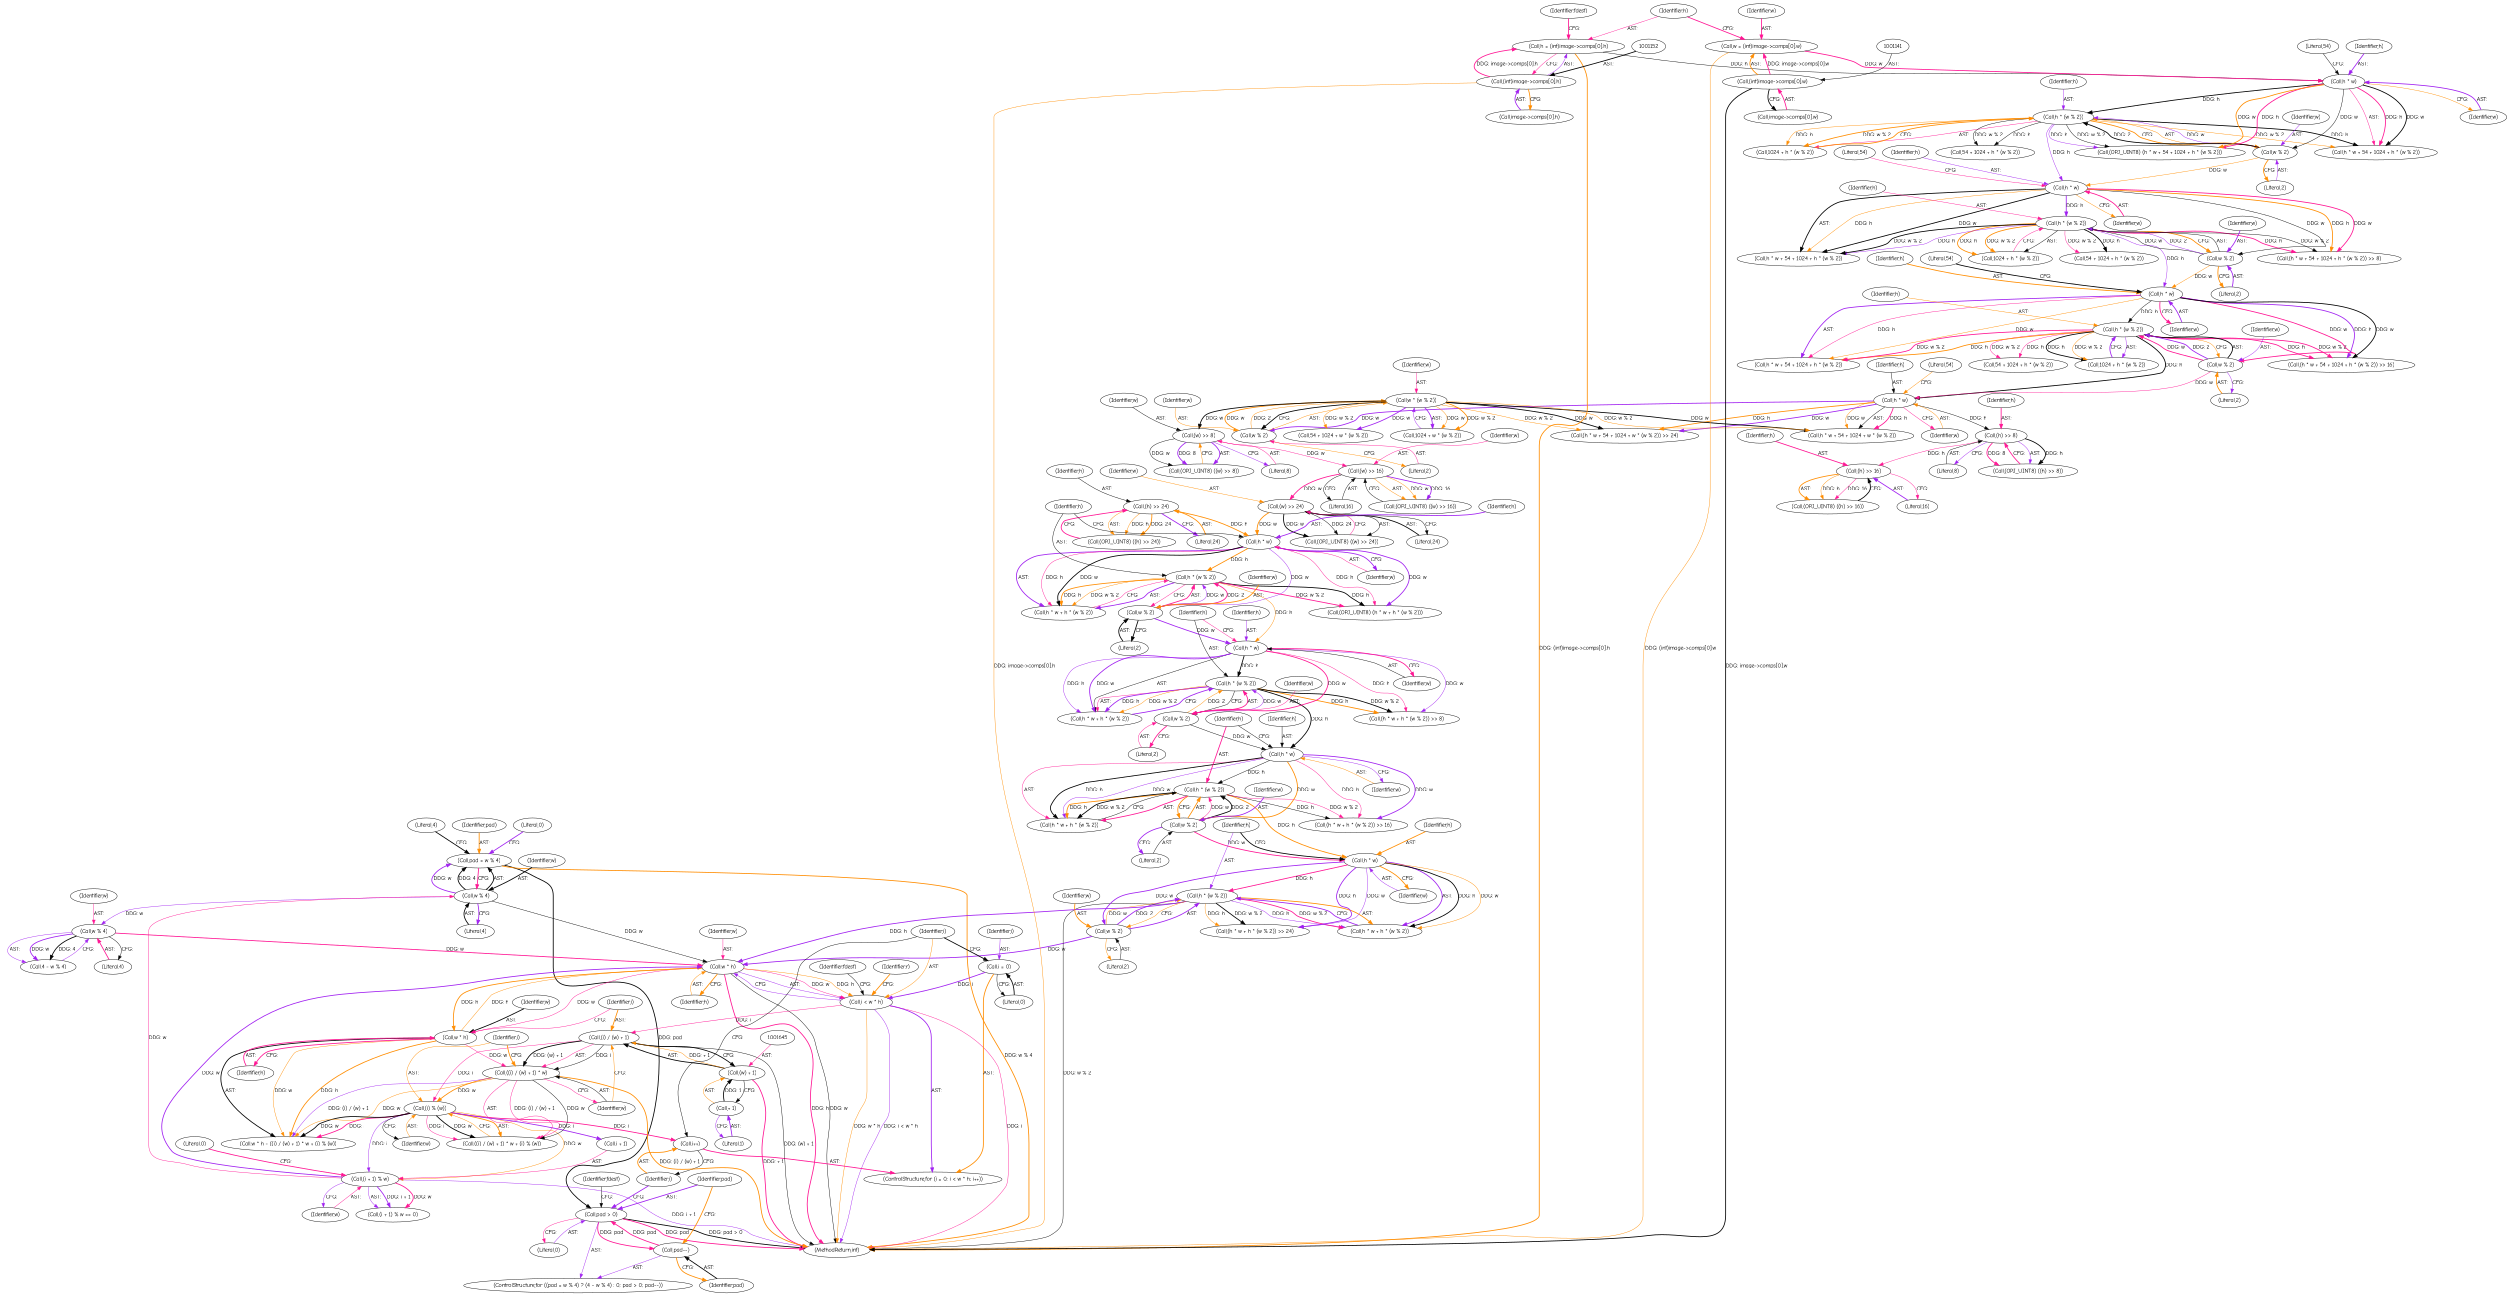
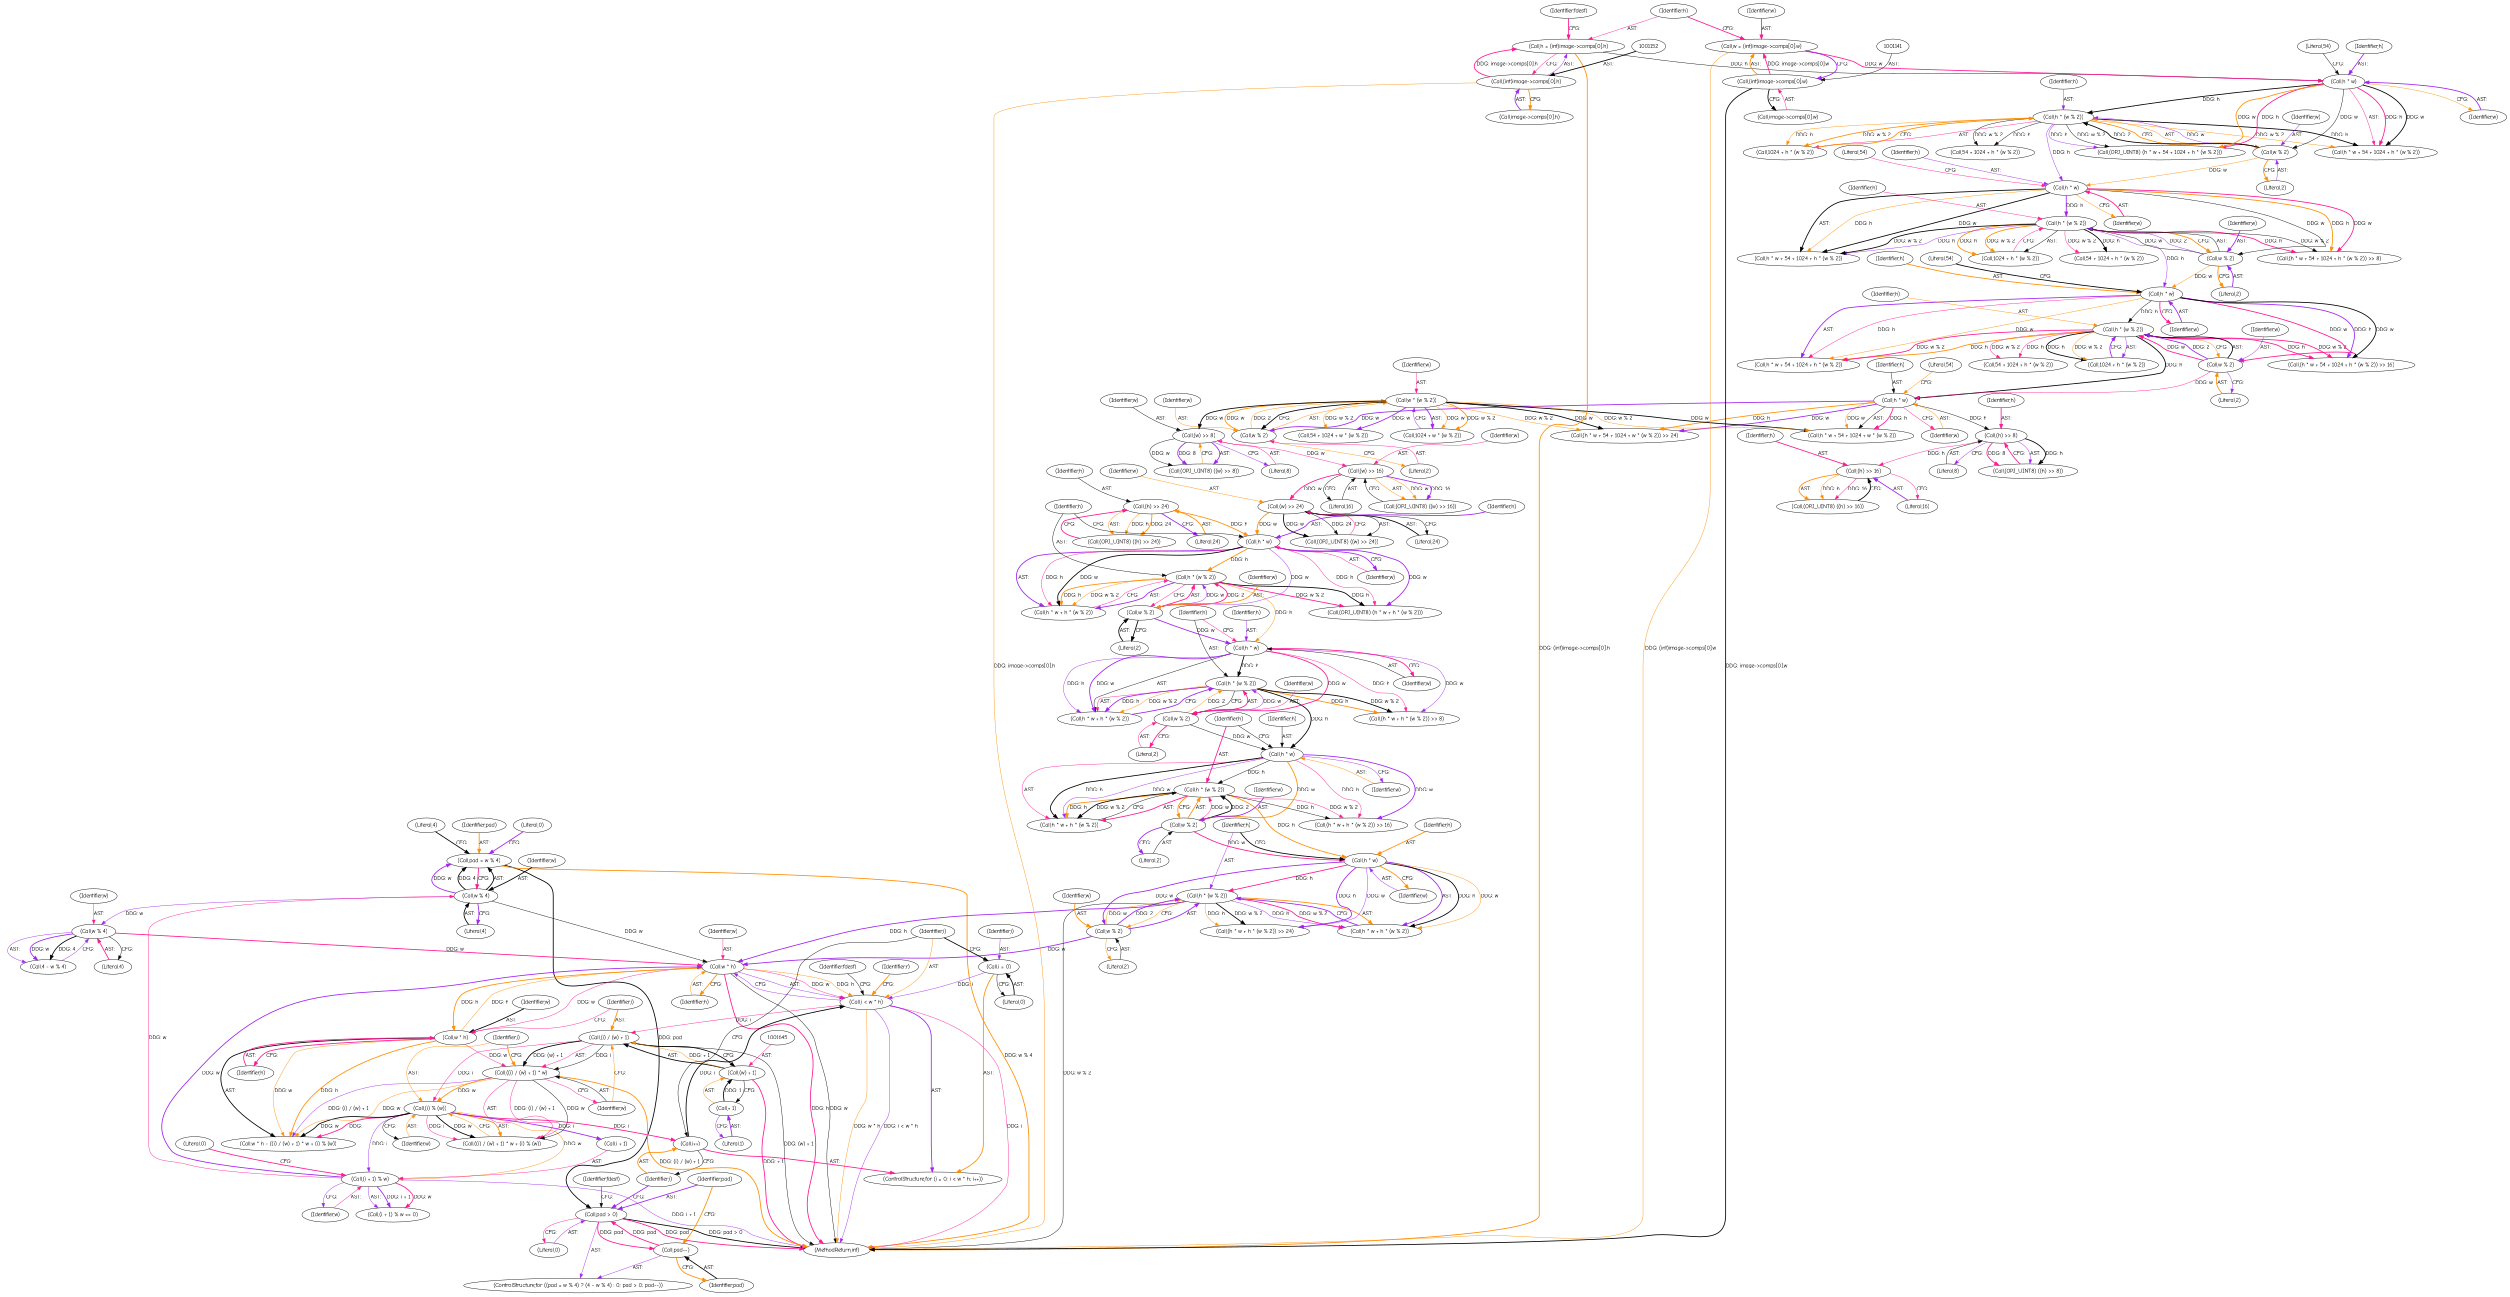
edge "(Call,w = (int)image->comps[0].w)" -> "(Call,(int)image->comps[0].w)": added, label "CFG:"
edge "(Call,image->comps[0].w)" -> "(Call,(int)image->comps[0].w)": style bold -> solid
edge "(Call,i = 0)" -> "(Call,i < w * h)": style bold -> solid
edge "(Call,i++)" -> "(Call,i < w * h)": added, label "DDG: i"
